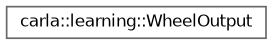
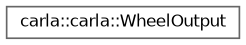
node "carla::learning::WheelOutput": label "carla::learning::WheelOutput" -> "carla::carla::WheelOutput"
